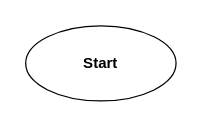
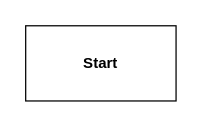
node "Start": shape ellipse -> rectangle
